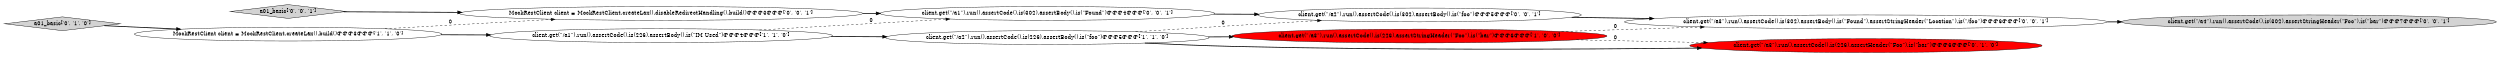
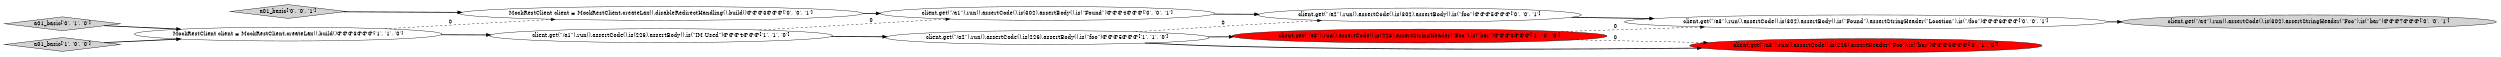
node "a01_basic['1', '0', '0']": added
